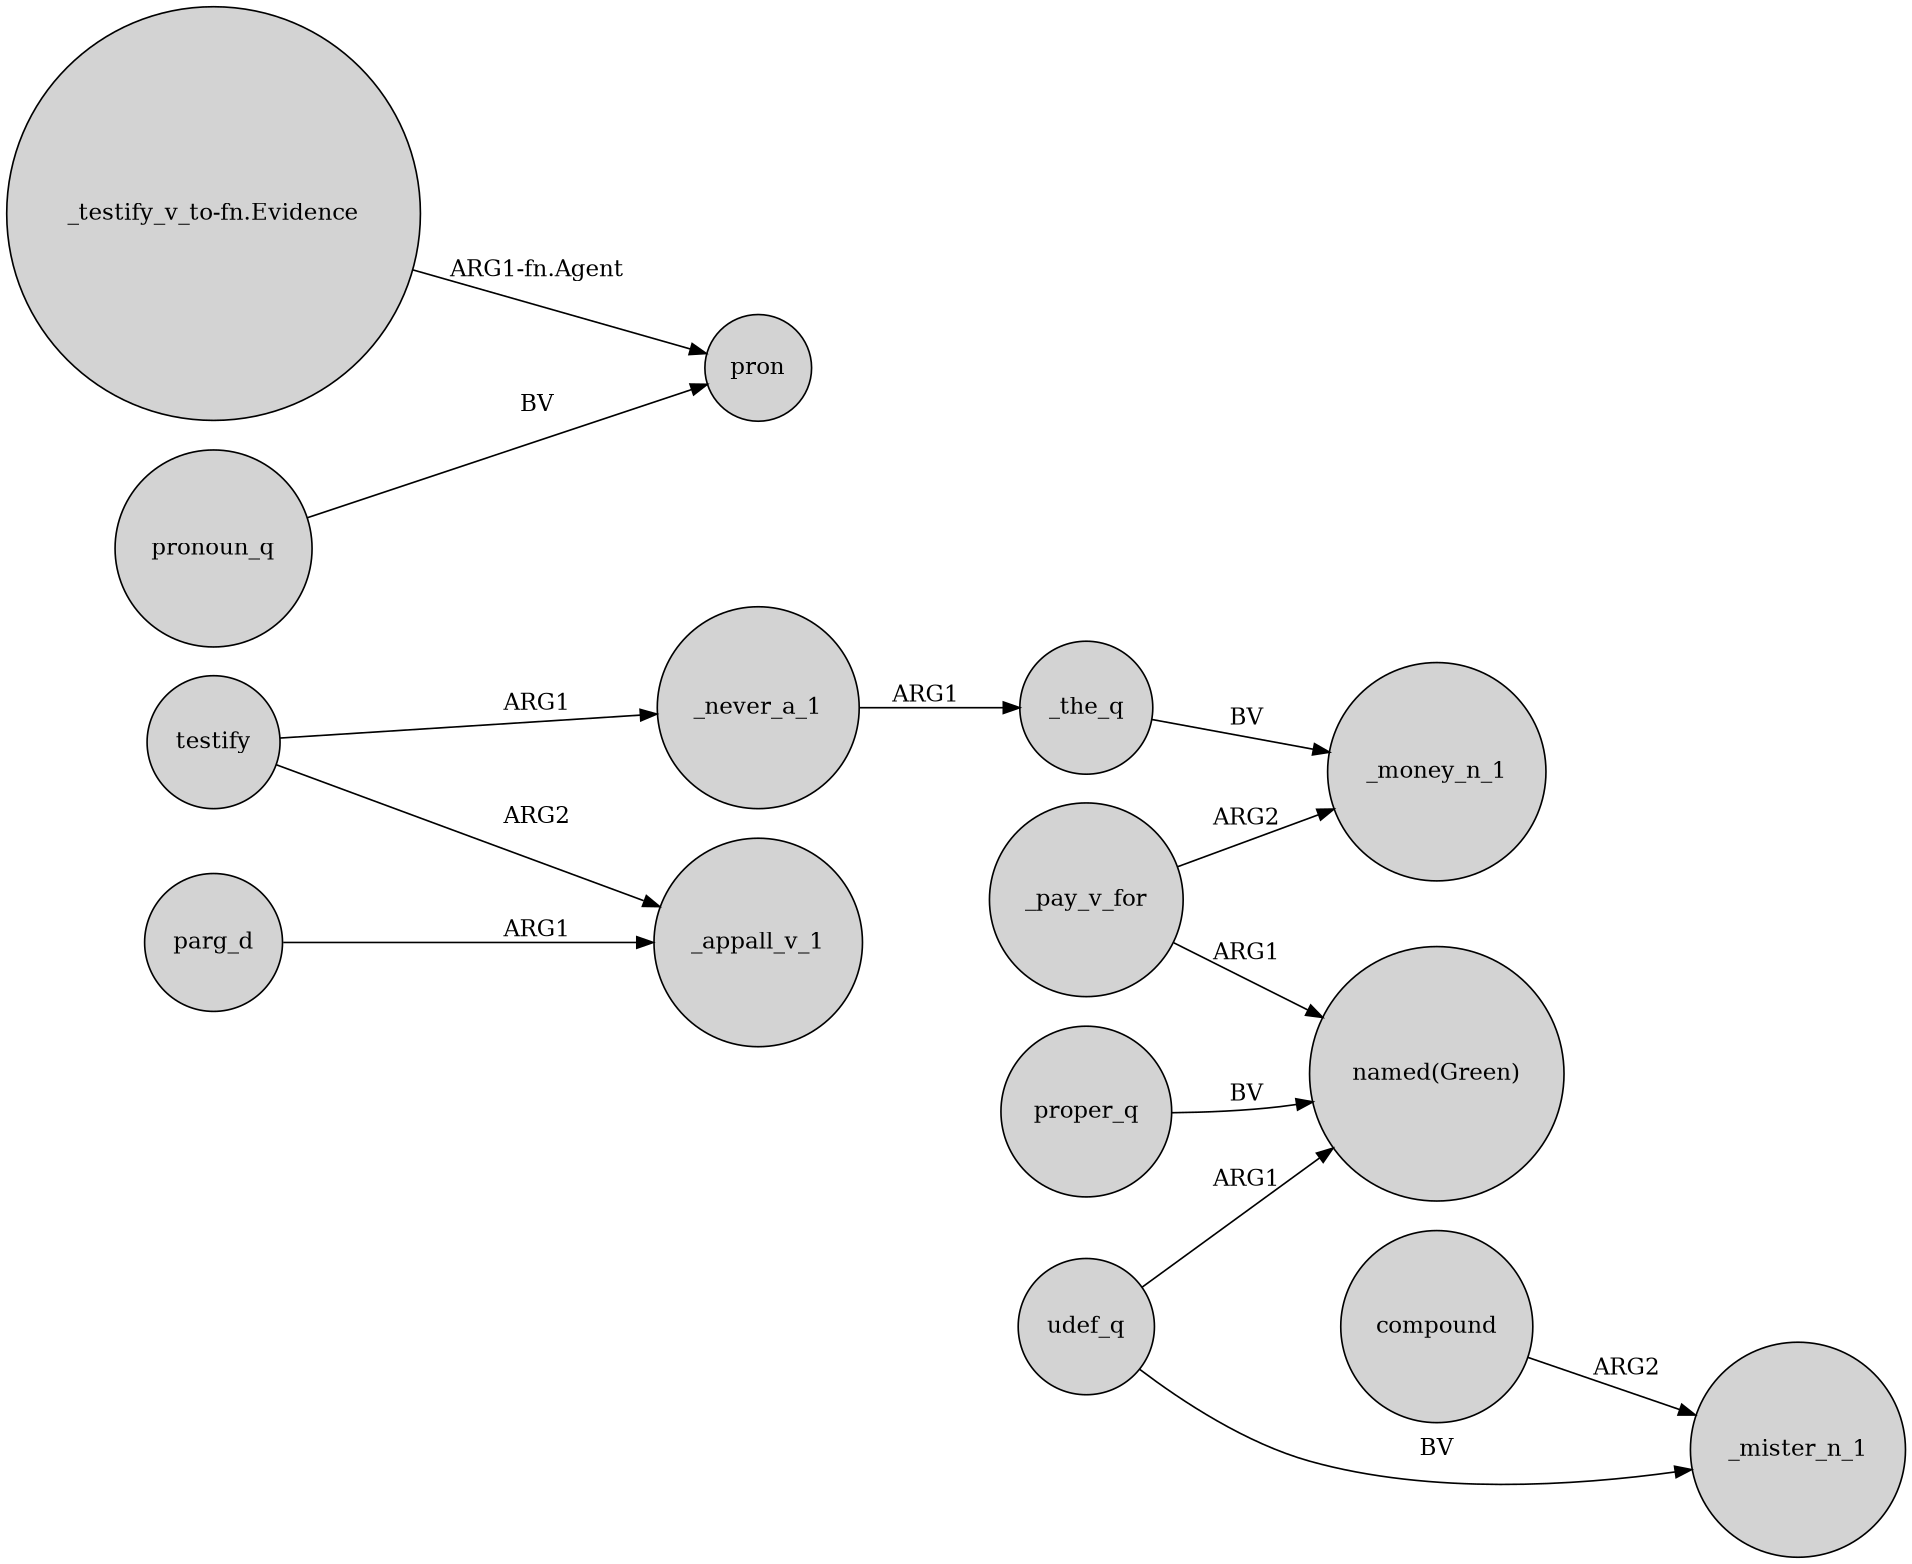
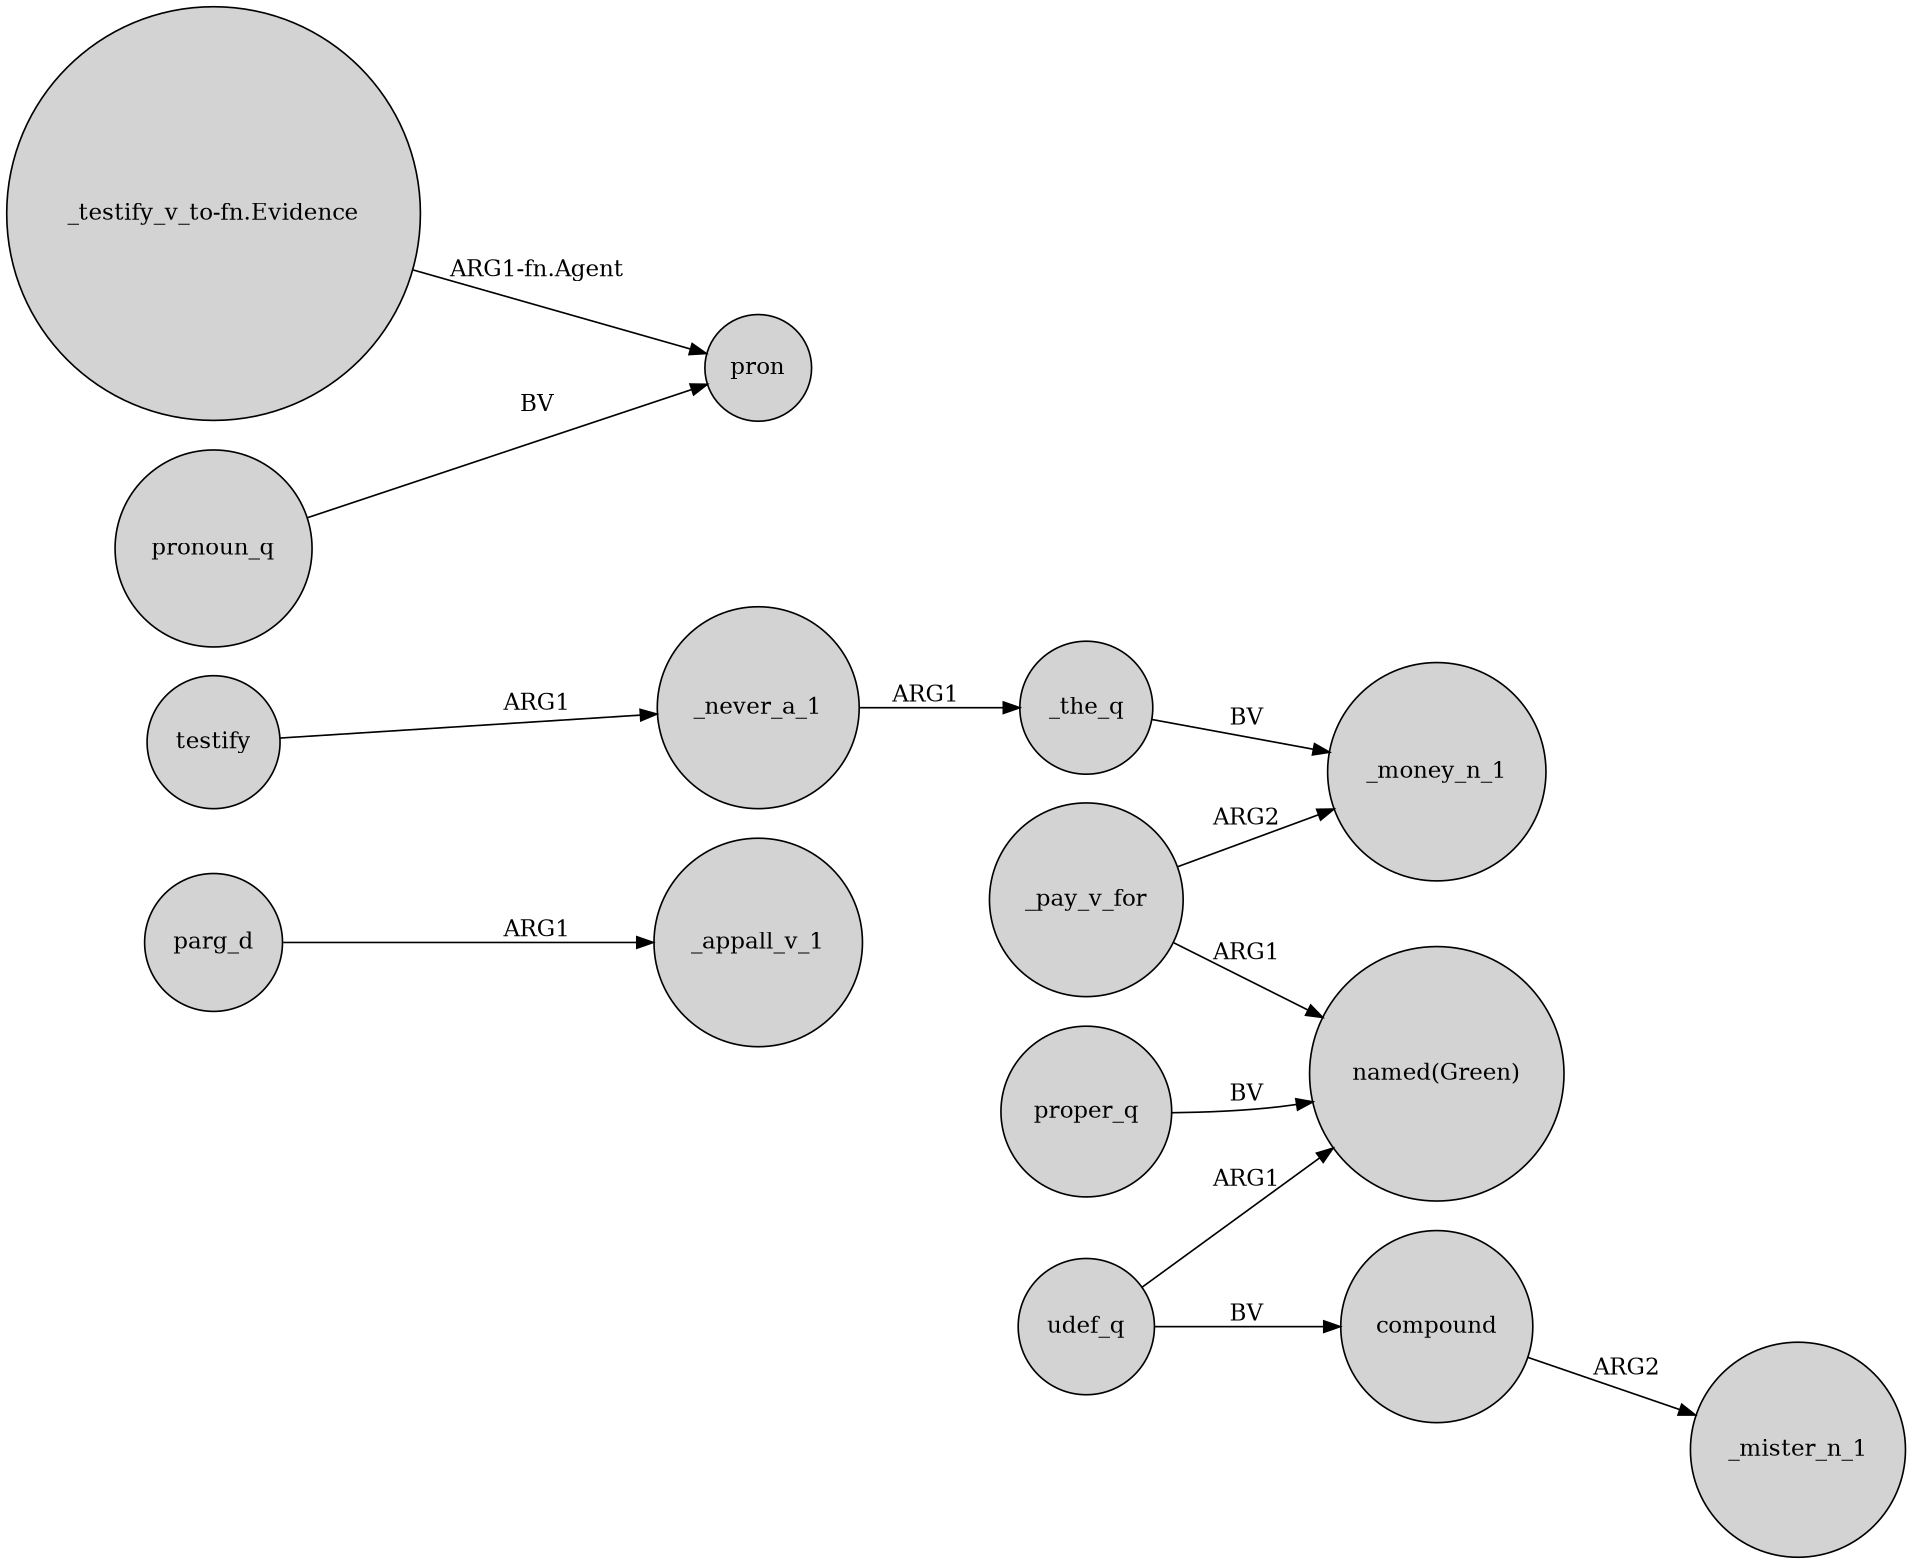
edge "testify" -> "_appall_v_1": removed, label "ARG2"
edge "udef_q" -> "_mister_n_1": now "udef_q" -> "compound"
